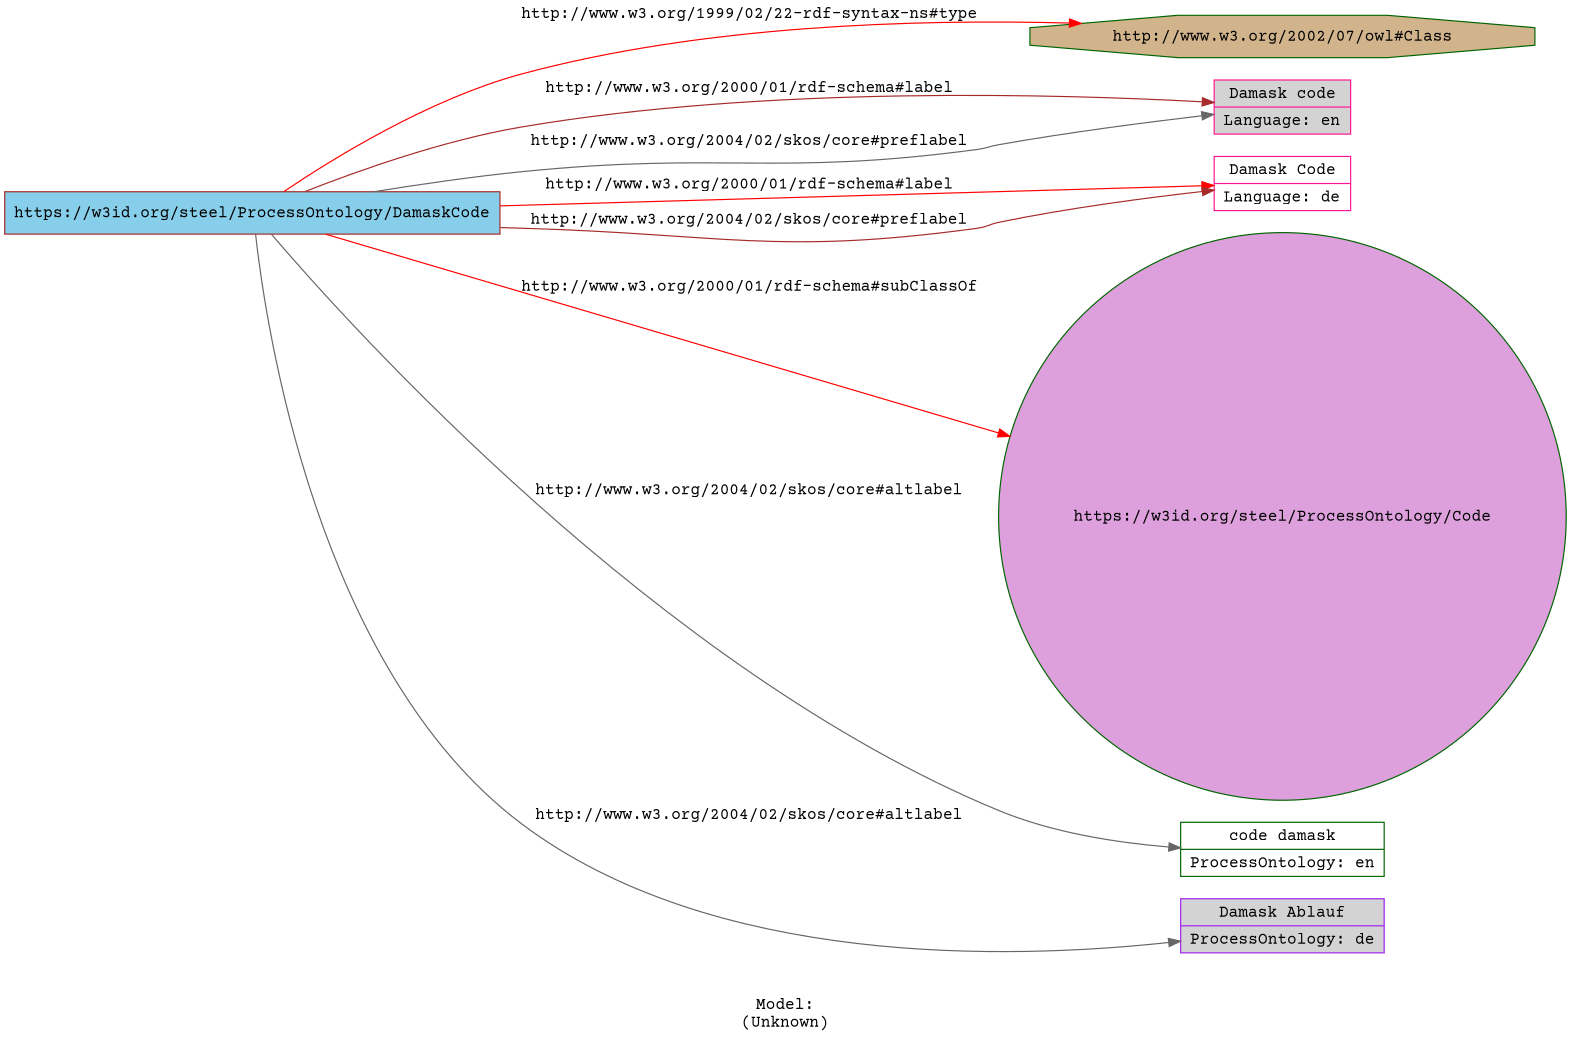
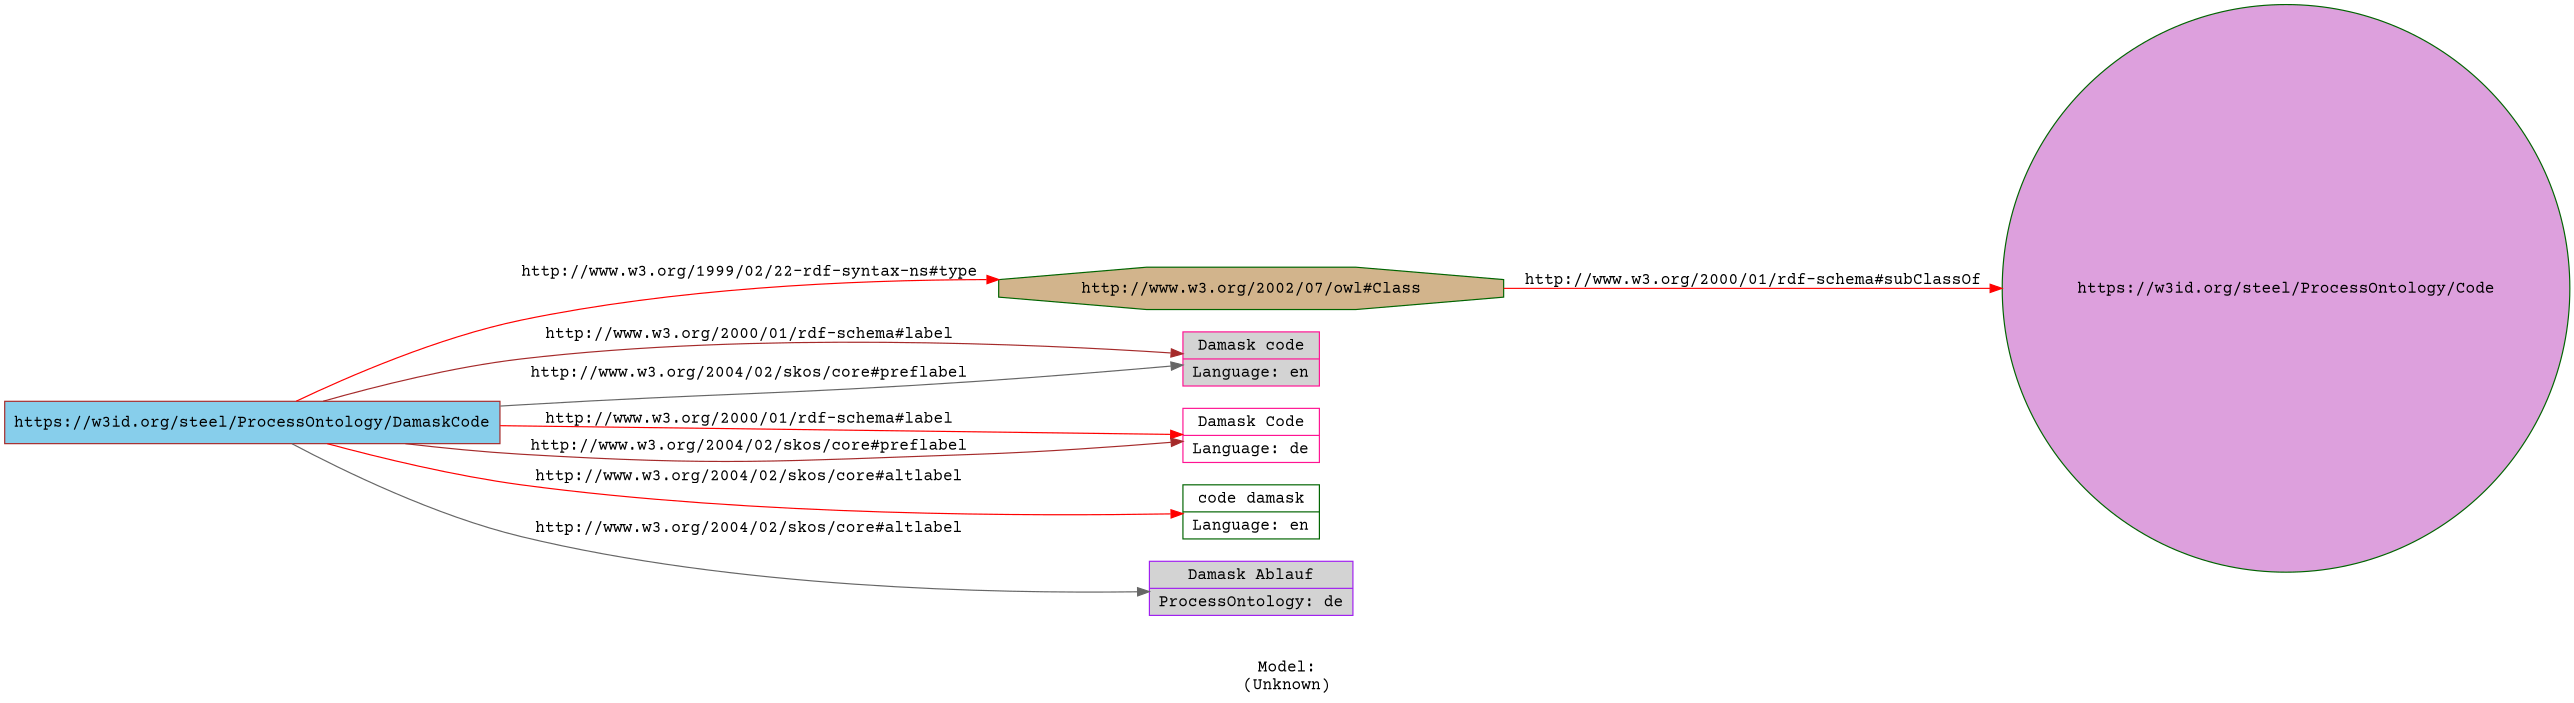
edge "https://w3id.org/steel/ProcessOntology/DamaskCode" -> "https://w3id.org/steel/ProcessOntology/Code": now "http://www.w3.org/2002/07/owl#Class" -> "https://w3id.org/steel/ProcessOntology/Code"
edge "https://w3id.org/steel/ProcessOntology/DamaskCode" -> "code damask": color gray40 -> red
node "code damask": text "ProcessOntology: en" -> "Language: en"
